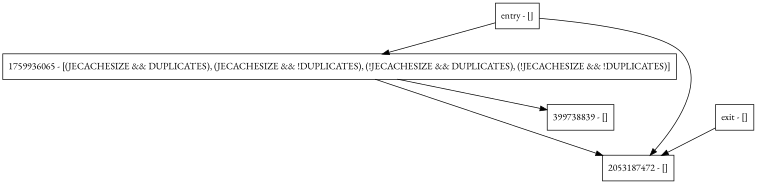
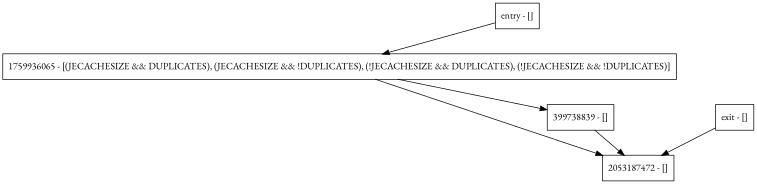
edge "entry - []" -> "2053187472 - []": now "399738839 - []" -> "2053187472 - []"
